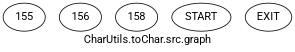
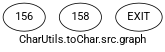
node "155": removed
node "START": removed
